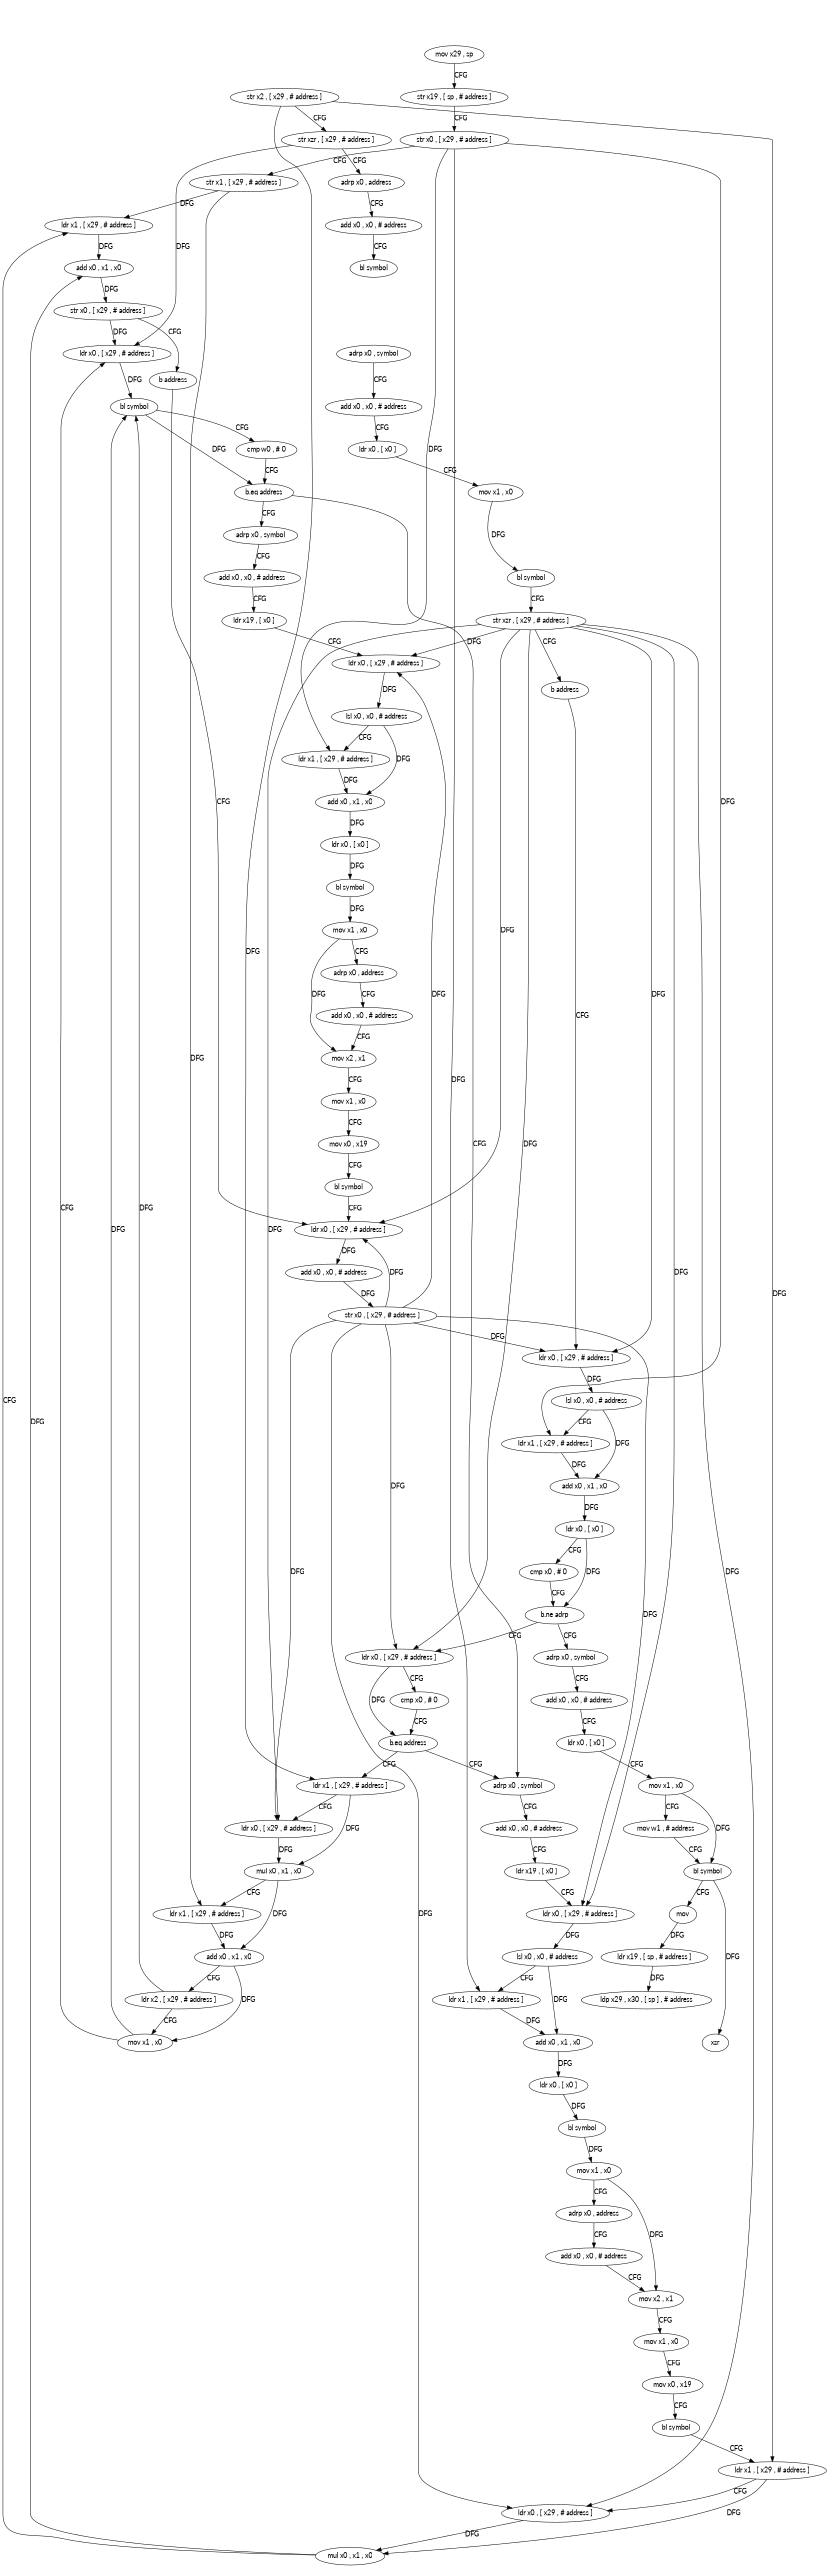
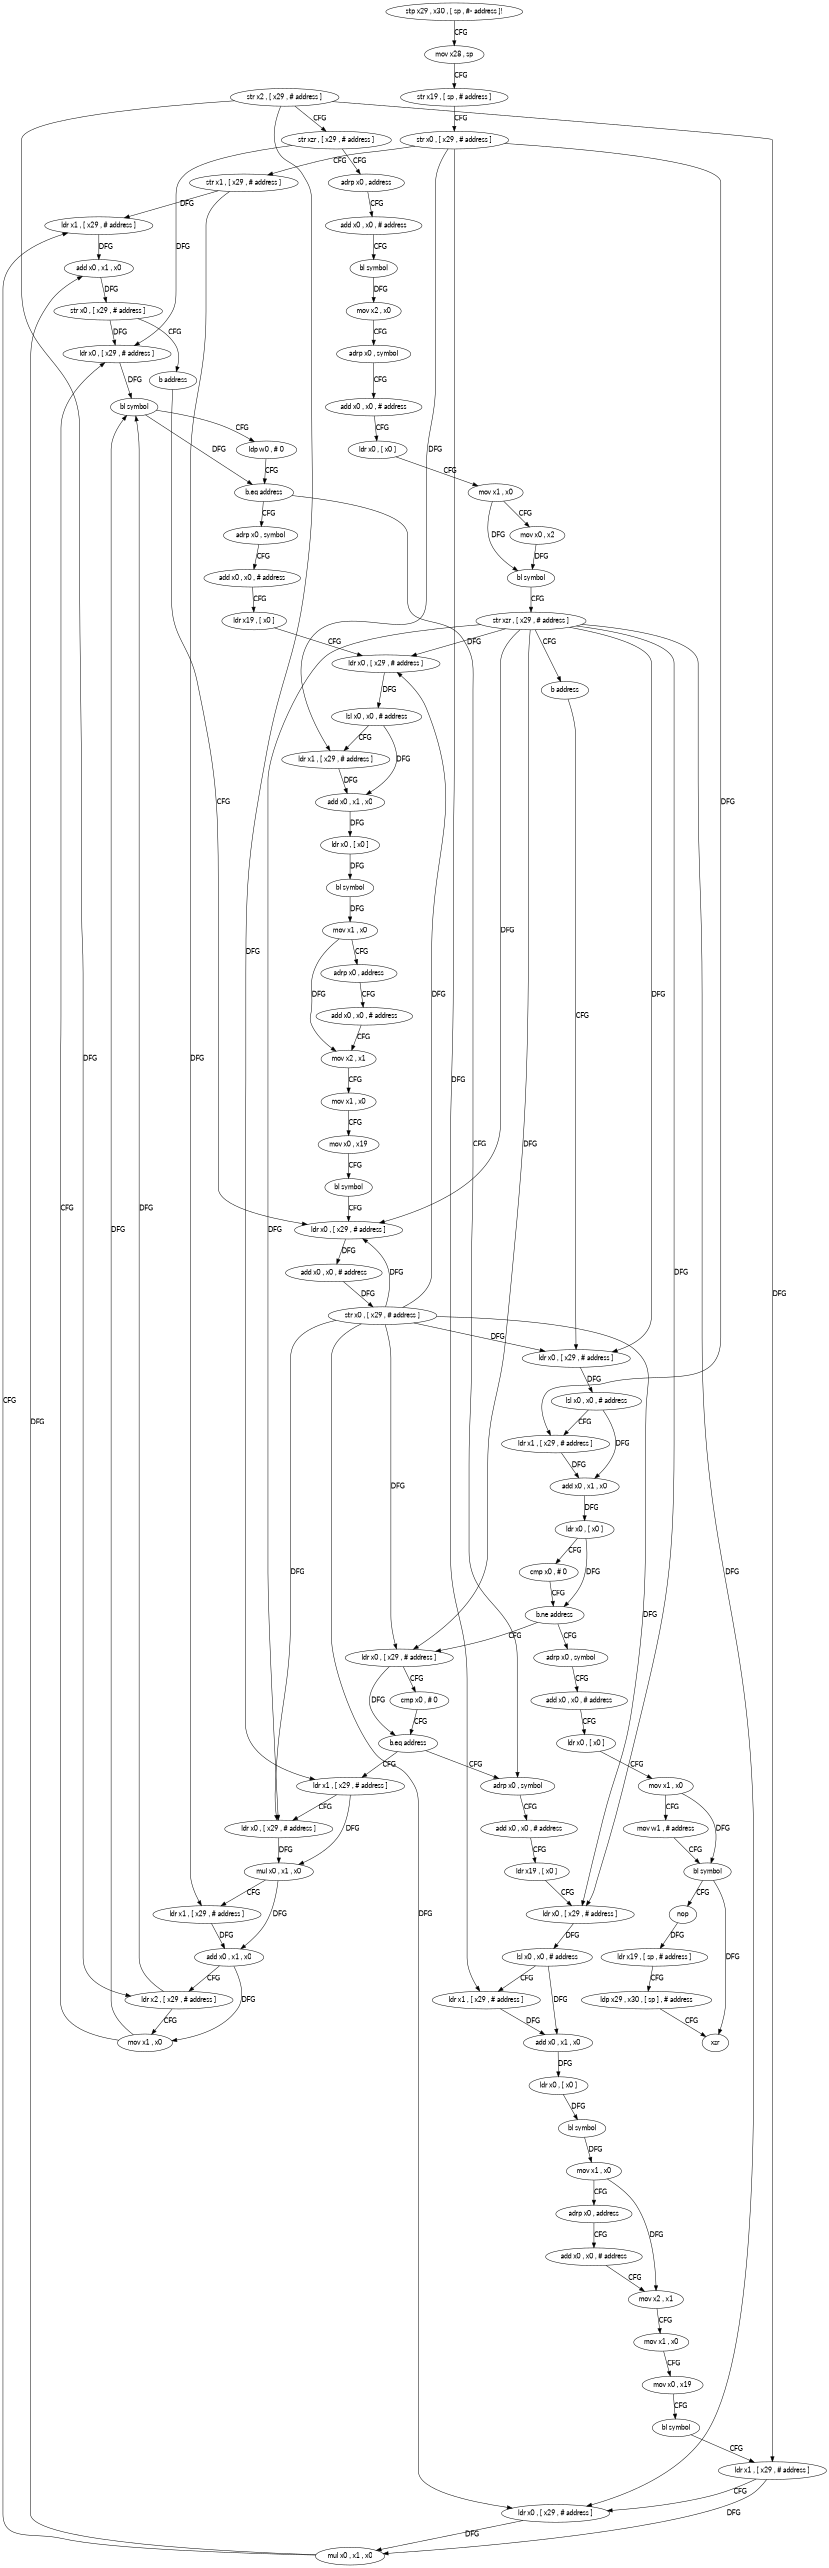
node "stp x29 , x30 , [ sp , #- address ]!": added
node "mov x29 , sp": label "mov x29 , sp" -> "mov x28 , sp"
node "mov x2 , x0": added
node "cmp w0 , # 0": label "cmp w0 , # 0" -> "ldp w0 , # 0"
node "mov x0 , x2": added
edge "str x2 , [ x29 , # address ]" -> "ldr x2 , [ x29 , # address ]": added, label "DFG"
node "b.ne adrp": label "b.ne adrp" -> "b.ne address"
node "mov": label "mov" -> "nop"
edge "ldr x19 , [ sp , # address ]" -> "ldp x29 , x30 , [ sp ] , # address": label "DFG" -> "CFG"
edge "ldp x29 , x30 , [ sp ] , # address" -> "xzr": added, label "CFG"
